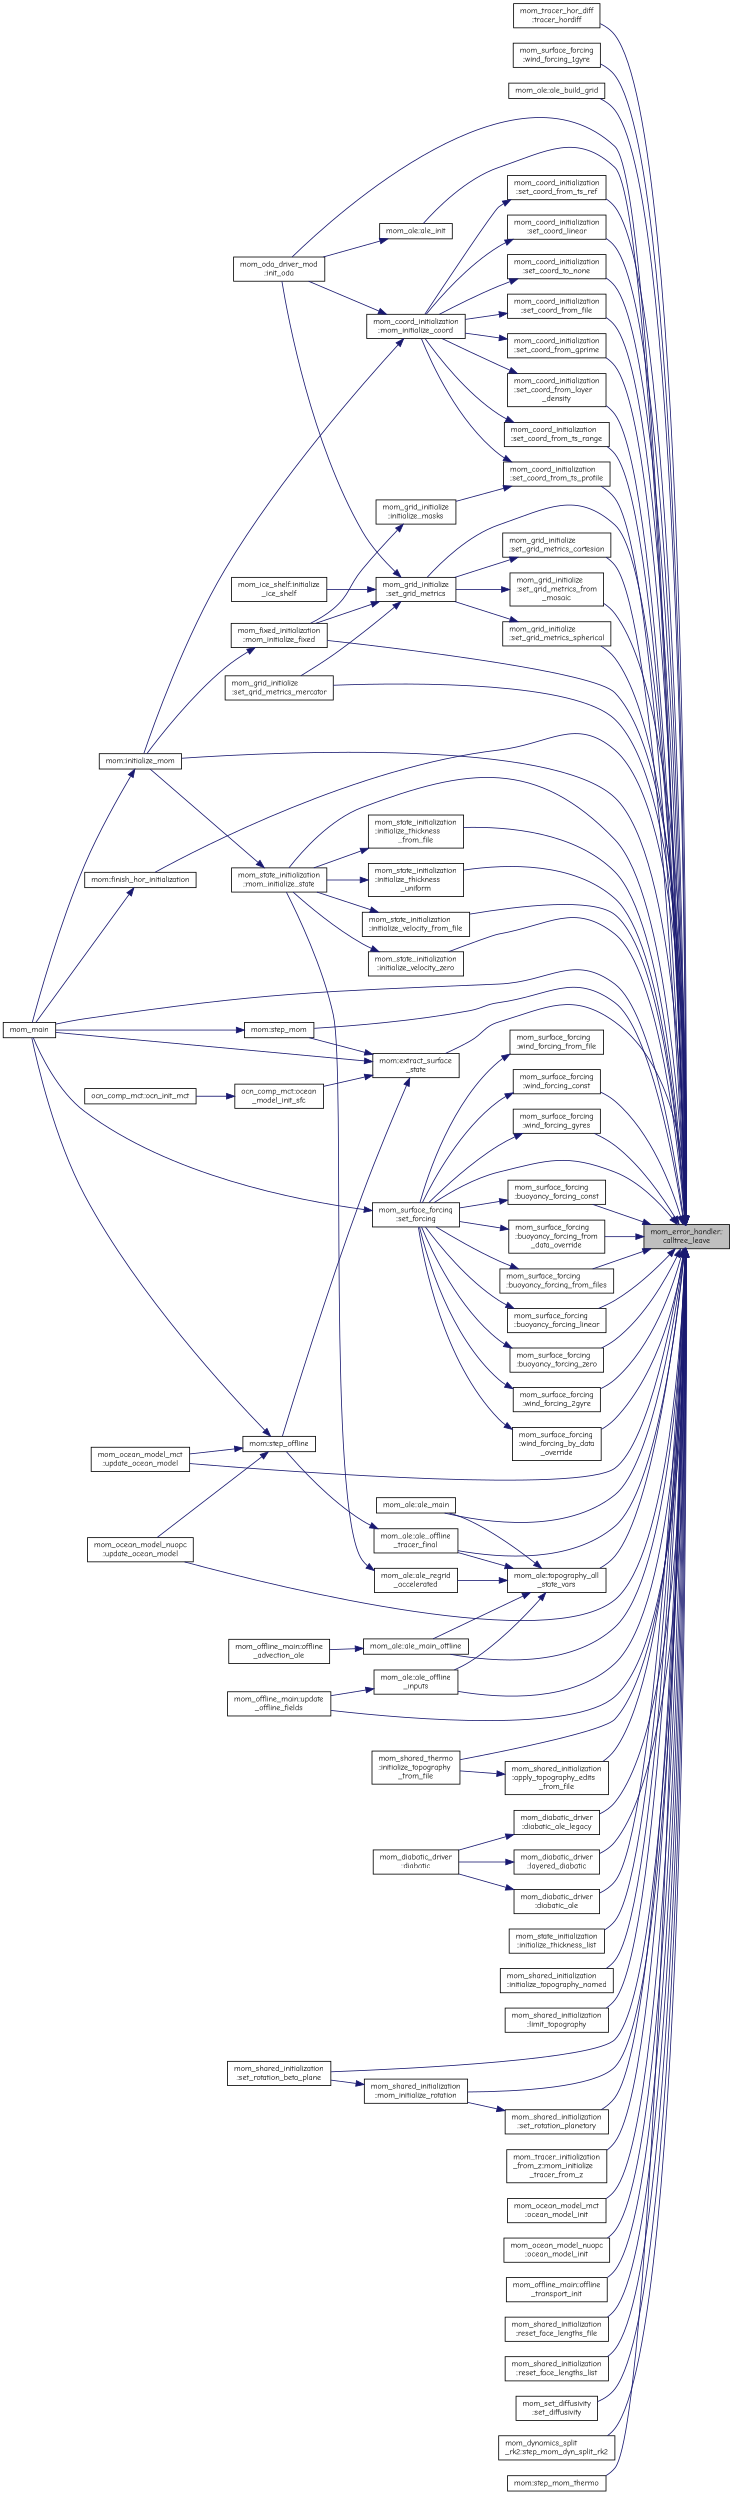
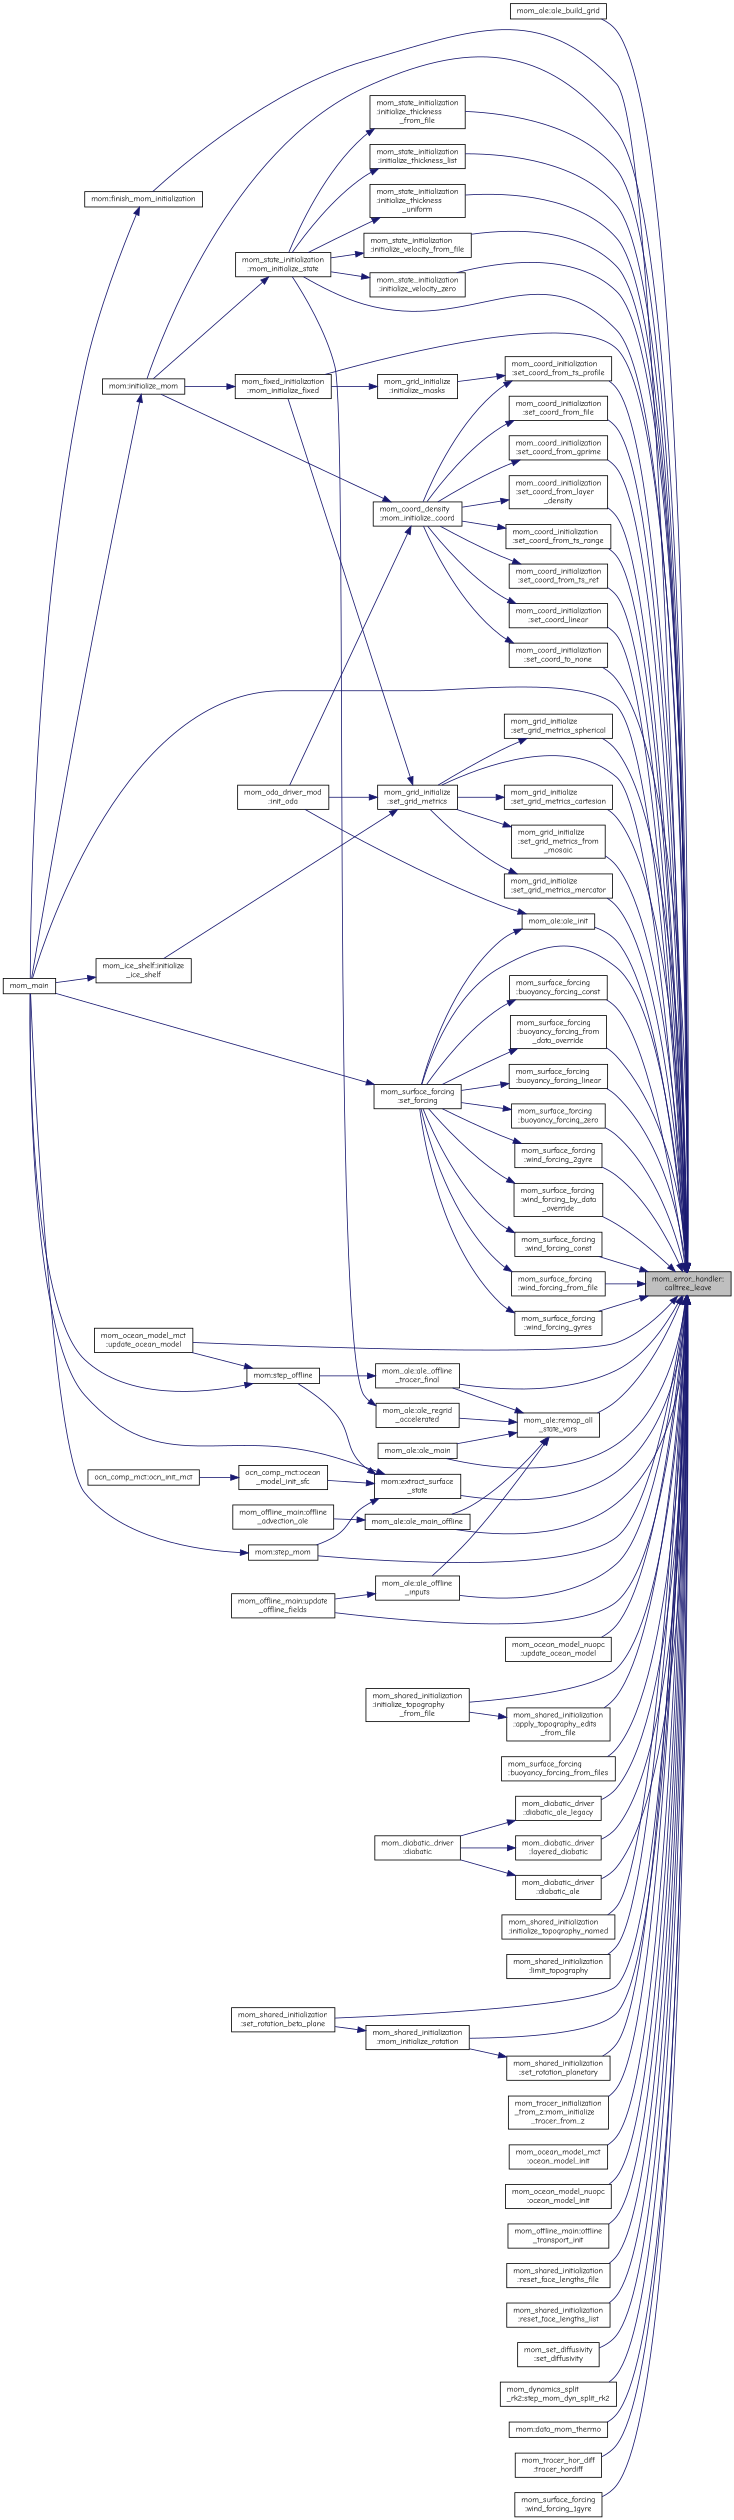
edge "mom_oda_driver_mod ::init_oda" -> "mom_error_handler:: calltree_leave": now "mom_surface_forcing ::wind_forcing_from_file" -> "mom_error_handler:: calltree_leave"
edge "mom_state_initialization ::mom_initialize_state" -> "mom_state_initialization ::initialize_thickness_list": added
node "mom_coord_initialization ::mom_initialize_coord": label "mom_coord_initialization ::mom_initialize_coord" -> "mom_coord_density ::mom_initialize_coord"
edge "mom_grid_initialize ::set_grid_metrics_mercator" -> "mom_grid_initialize ::set_grid_metrics": reversed
node "mom::finish_hor_initialization": label "mom::finish_hor_initialization" -> "mom::finish_mom_initialization"
edge "mom_main" -> "mom_ice_shelf::initialize _ice_shelf": added
edge "mom_surface_forcing ::set_forcing" -> "mom_surface_forcing ::buoyancy_forcing_from_files": now "mom_surface_forcing ::set_forcing" -> "mom_ale::ale_init"
edge "mom_ocean_model_nuopc ::update_ocean_model" -> "mom::step_offline": removed
node "mom_ale::topography_all _state_vars": label "mom_ale::topography_all _state_vars" -> "mom_ale::remap_all _state_vars"
node "mom_shared_thermo ::initialize_topography _from_file": label "mom_shared_thermo ::initialize_topography _from_file" -> "mom_shared_initialization ::initialize_topography _from_file"
node "mom::step_mom_thermo": label "mom::step_mom_thermo" -> "mom::data_mom_thermo"
